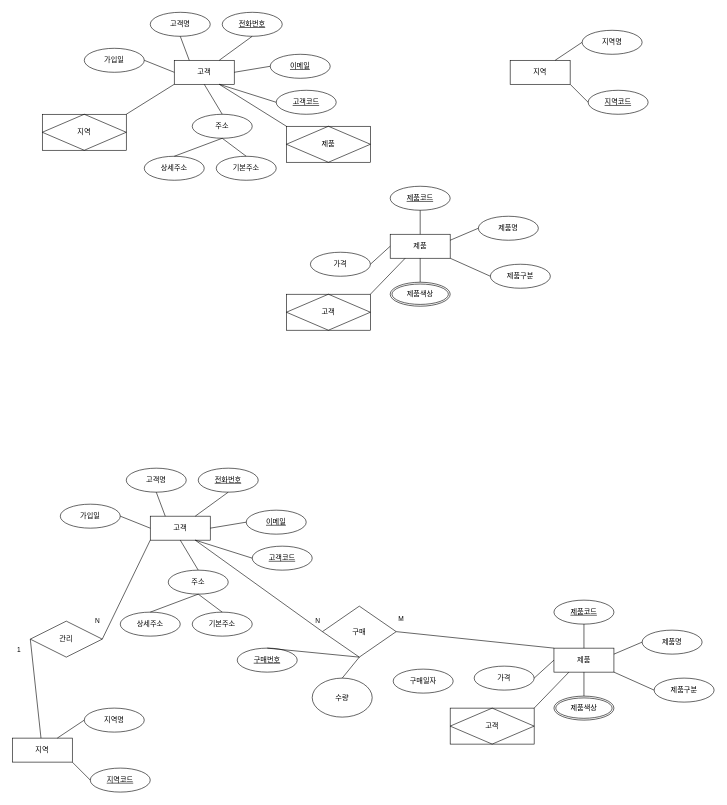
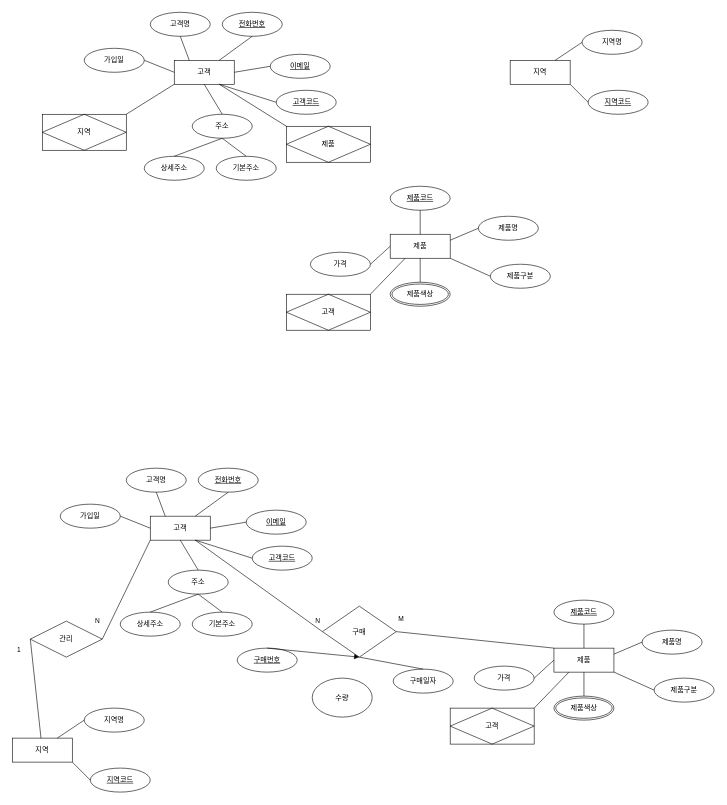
edge "구매" -- "구매번호": arrowhead none -> block
edge "구매" -- "구매일자": added
edge "구매" -- "수량": removed
